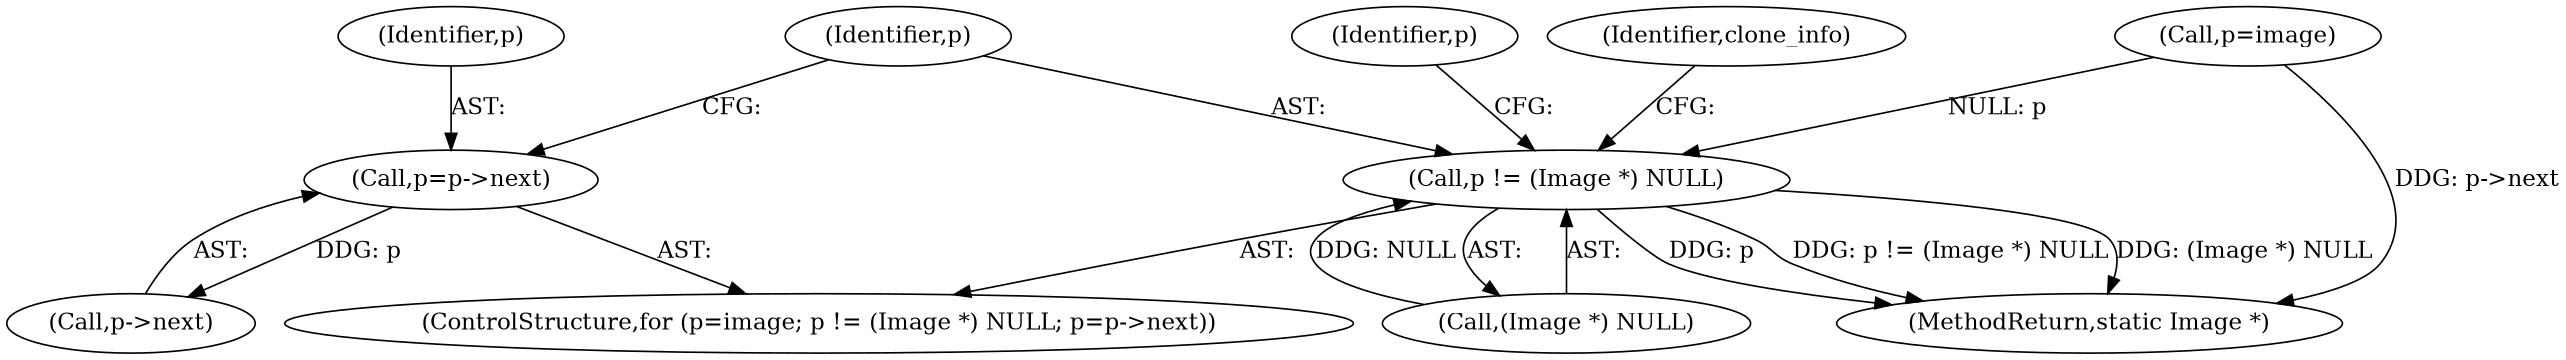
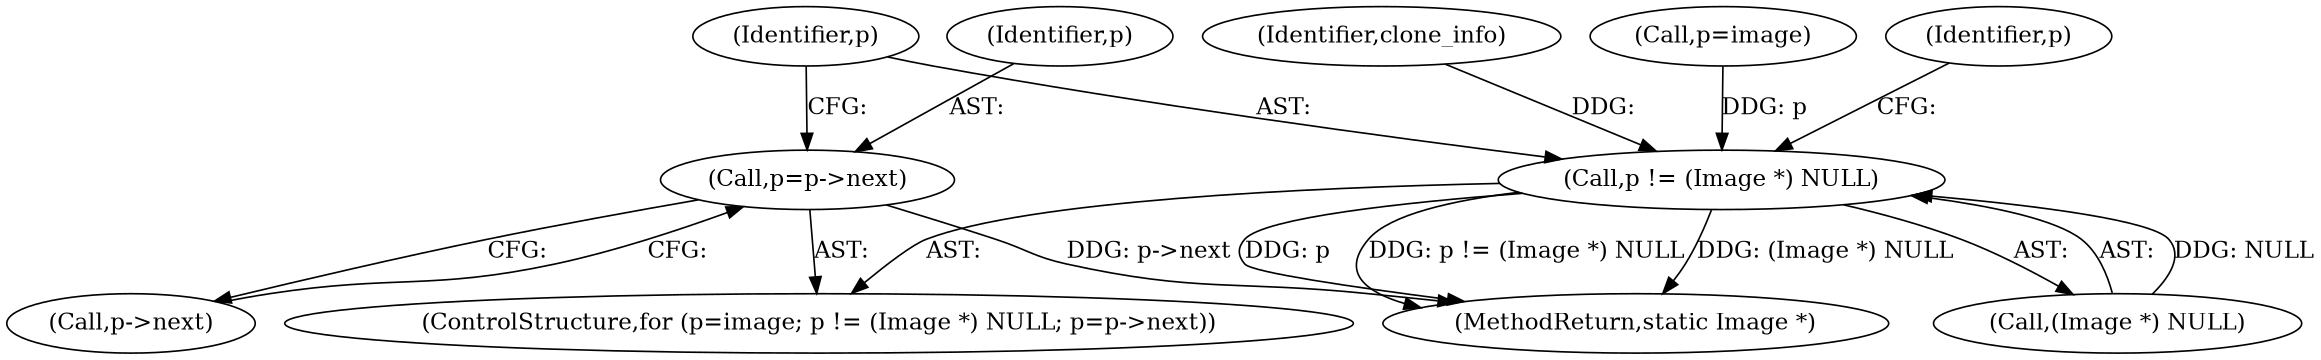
edge "(Identifier,clone_info)" -> "(Call,p != (Image *) NULL)": label "CFG: " -> "DDG: "
edge "(Call,p=image)" -> "(Call,p != (Image *) NULL)": label "NULL: p" -> "DDG: p"
edge "(Call,p=image)" -> "(MethodReturn,static Image *)": now "(Call,p=p->next)" -> "(MethodReturn,static Image *)"
edge "(Call,p->next)" -> "(Call,p=p->next)": label "AST: " -> "CFG: "
edge "(Call,p=p->next)" -> "(Call,p->next)": label "DDG: p" -> "CFG: "
